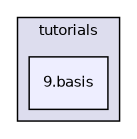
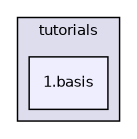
node "9.basis": label "9.basis" -> "1.basis"
